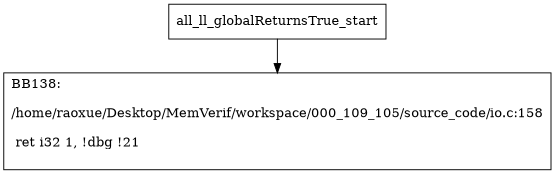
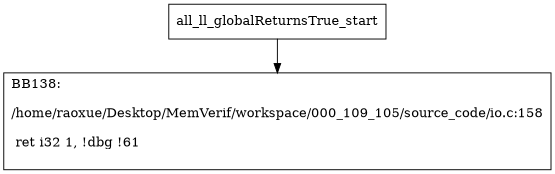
node "BB138:": text "ret i32 1, !dbg !21" -> "ret i32 1, !dbg !61"
